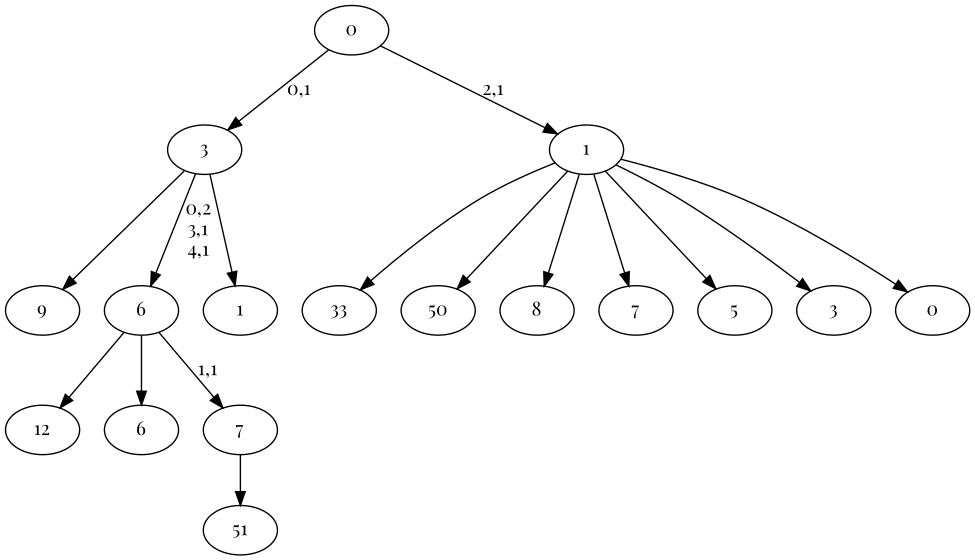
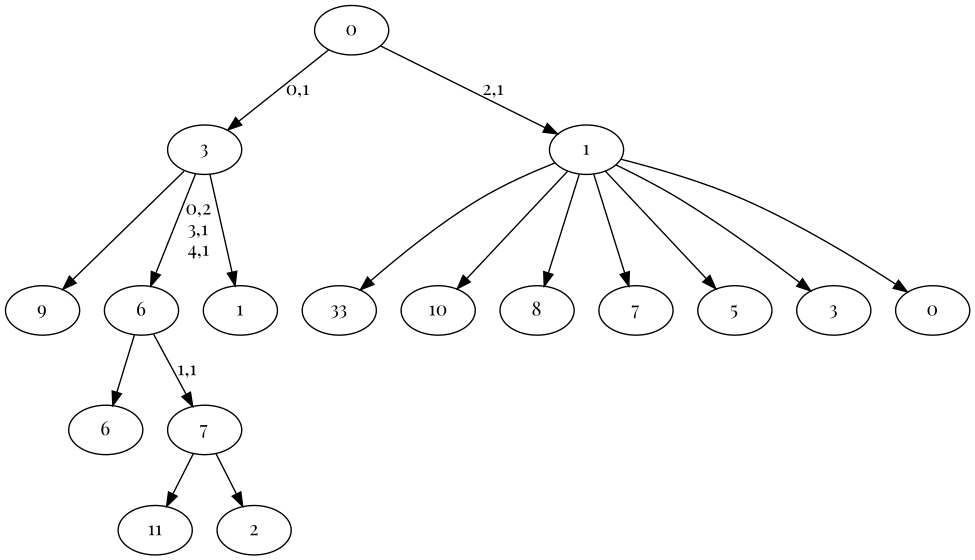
node "50": label "50" -> "10"
node "12": removed
node "51": label "51" -> "11"
node "2": added
